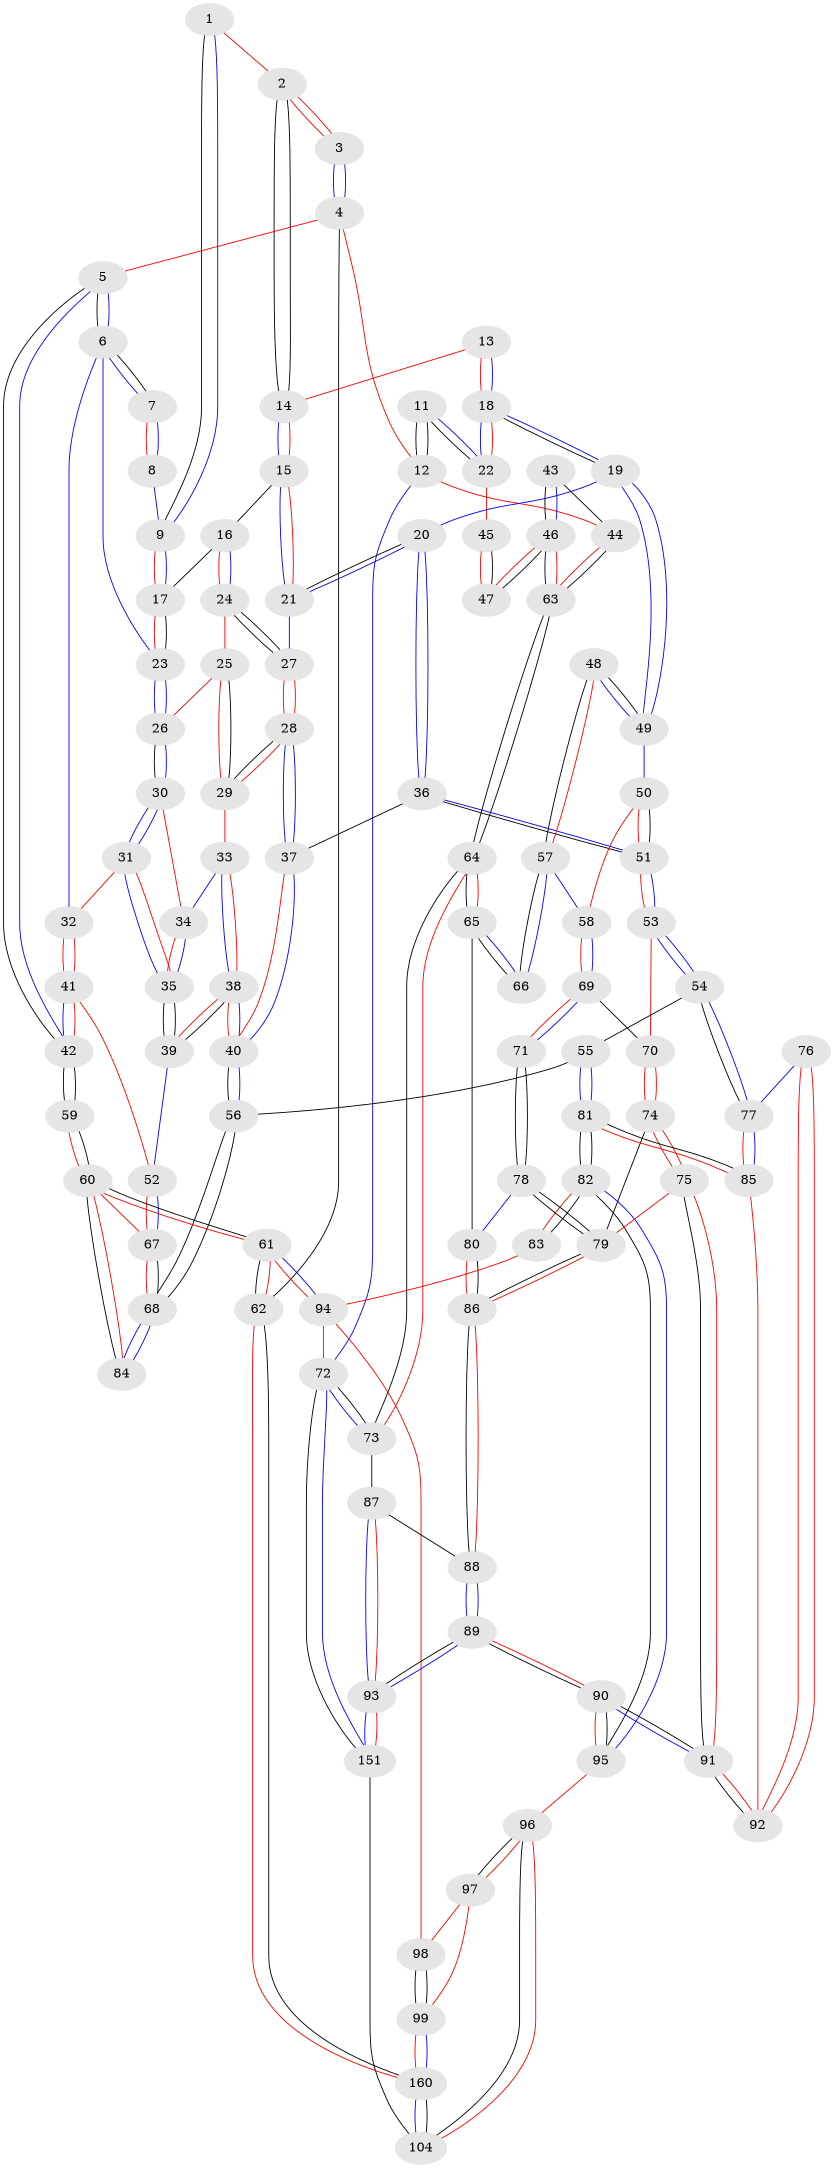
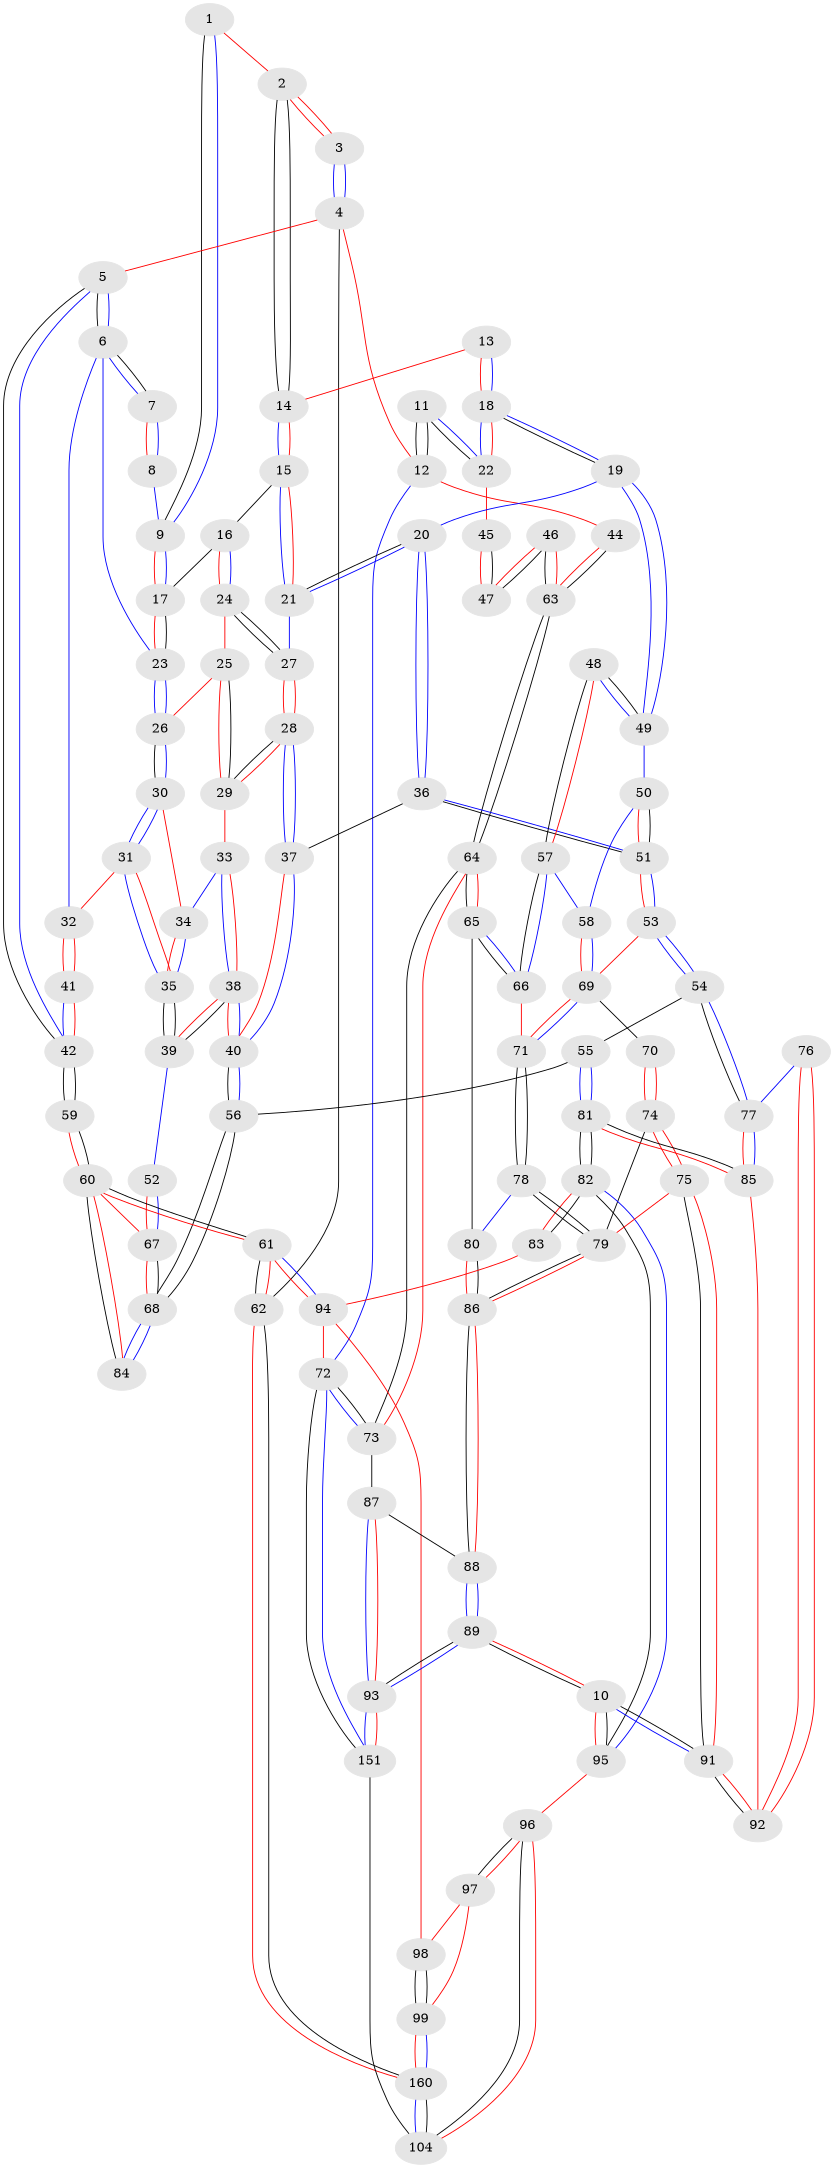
node "43": removed
edge "50" -- "58": color red -> blue
edge "53" -- "70": now "53" -- "69"
edge "66" -- "71": added
edge "41" -- "52": removed
node "90": label "90" -> "10"
